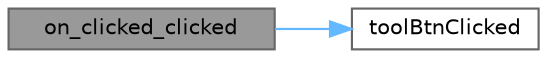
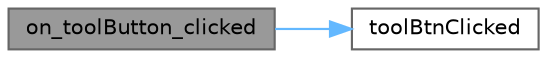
node "on_clicked_clicked": label "on_clicked_clicked" -> "on_toolButton_clicked"
